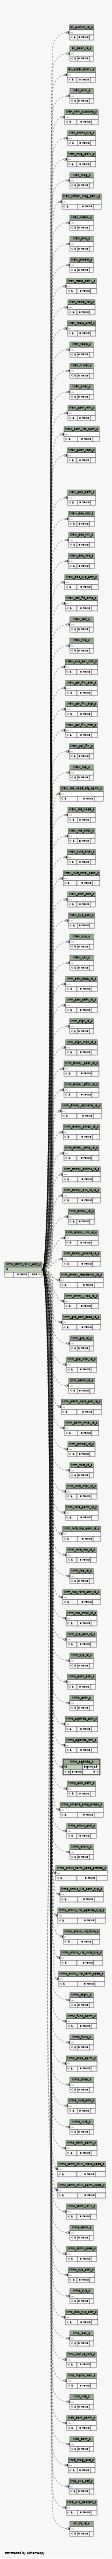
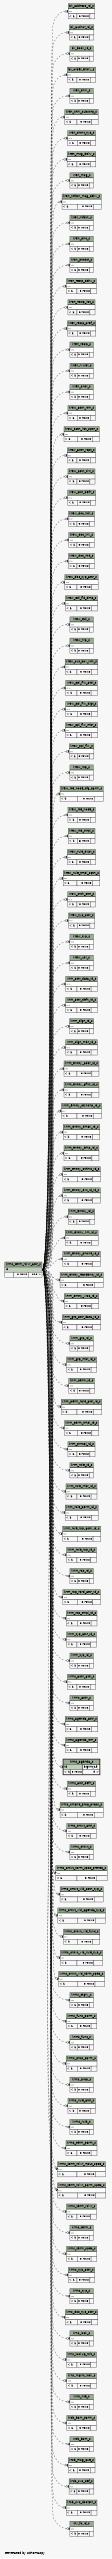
node "bk_address_id_s": added
node "krew_actn_tkn_s": added
